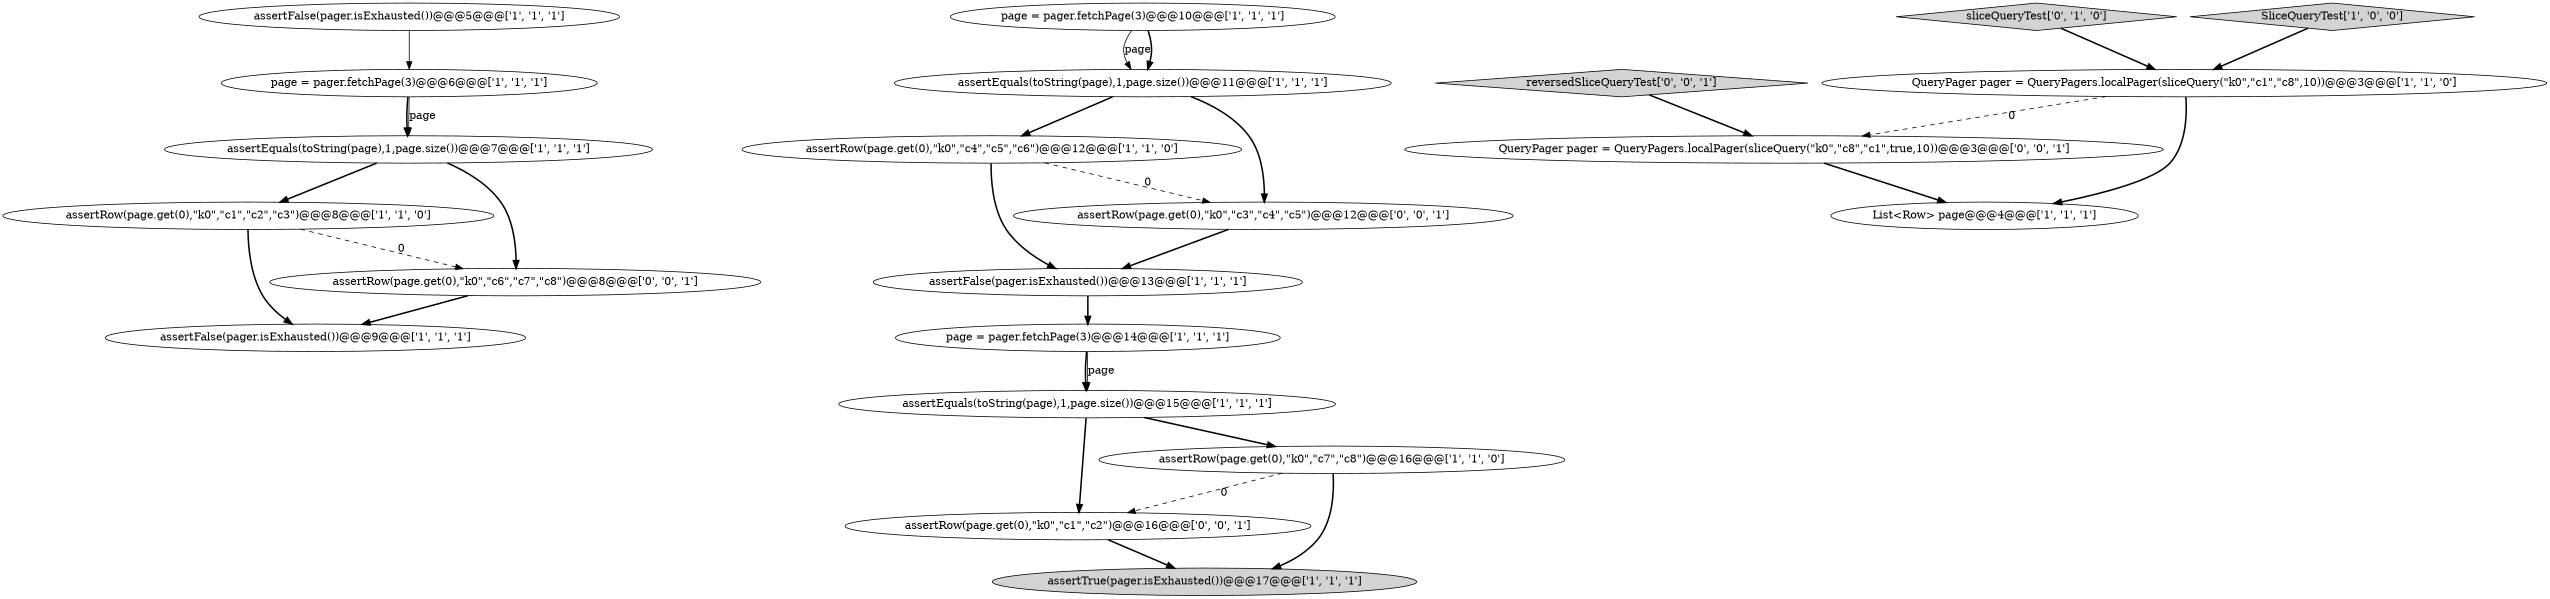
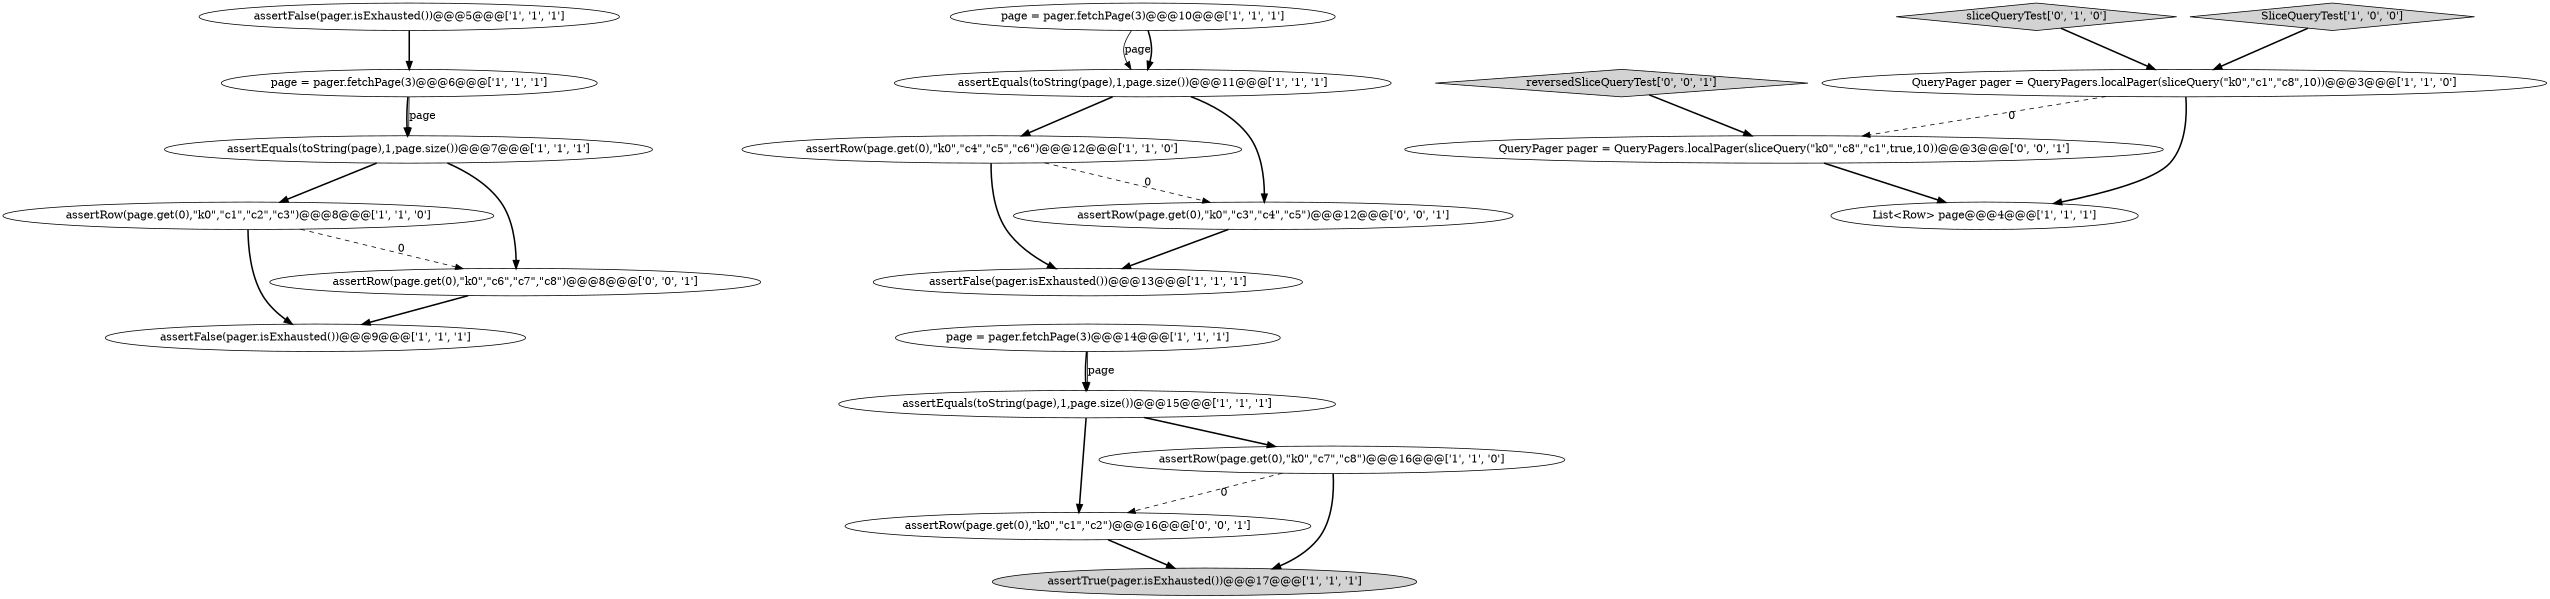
edge "assertFalse(pager.isExhausted())@@@5@@@['1', '1', '1']" -> "page = pager.fetchPage(3)@@@6@@@['1', '1', '1']": style solid -> bold
edge "assertFalse(pager.isExhausted())@@@13@@@['1', '1', '1']" -> "page = pager.fetchPage(3)@@@14@@@['1', '1', '1']": removed
